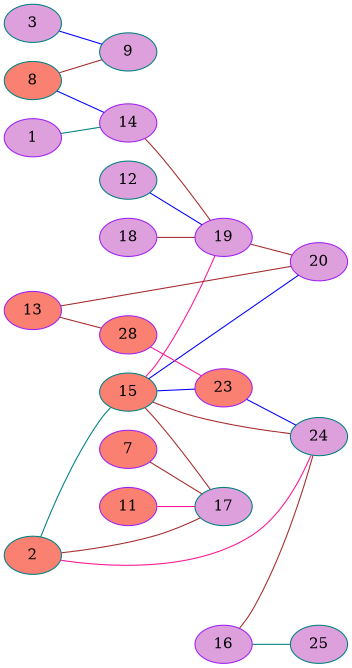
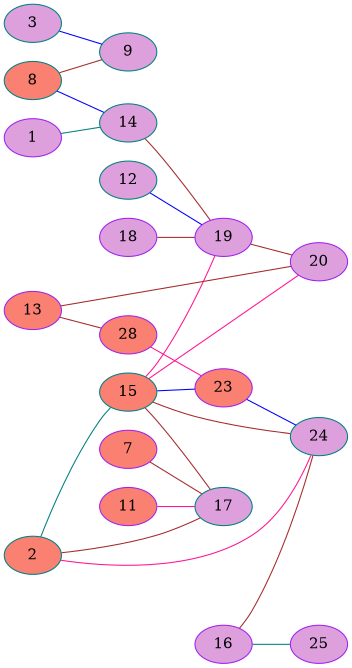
node "14": color purple -> teal
edge "20" -- "15": color blue -> deeppink
node "25": color teal -> purple
